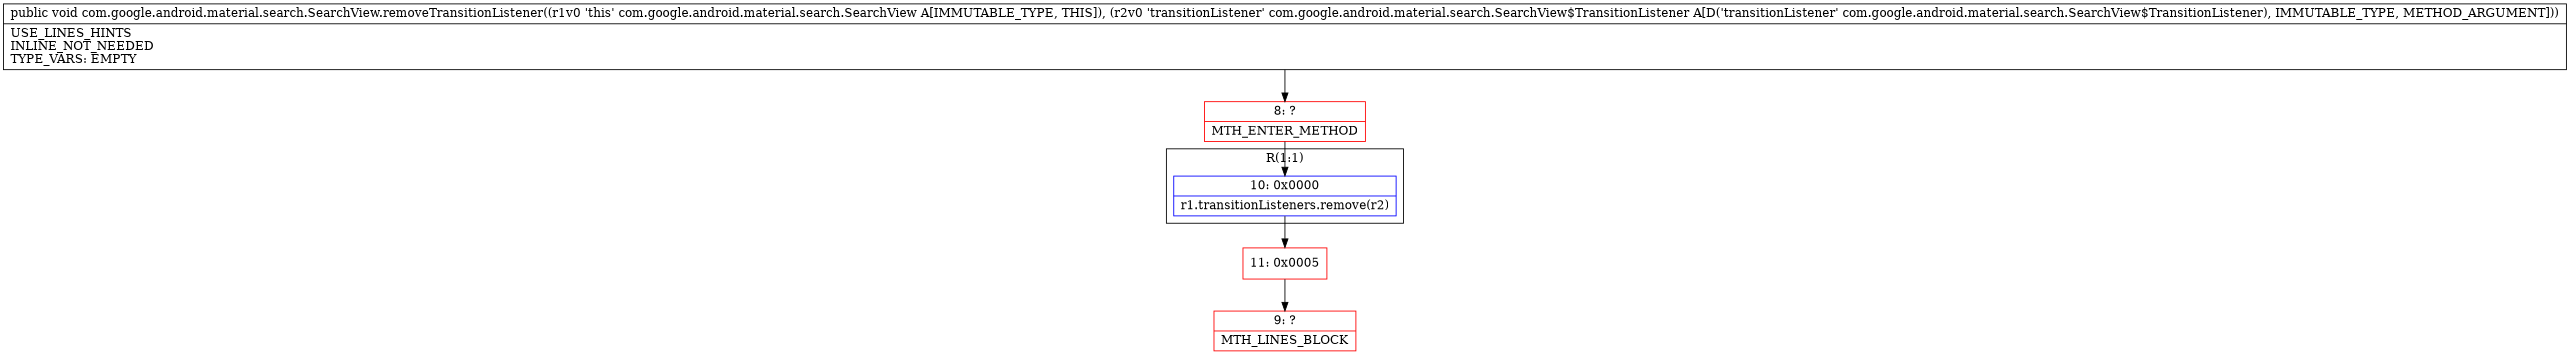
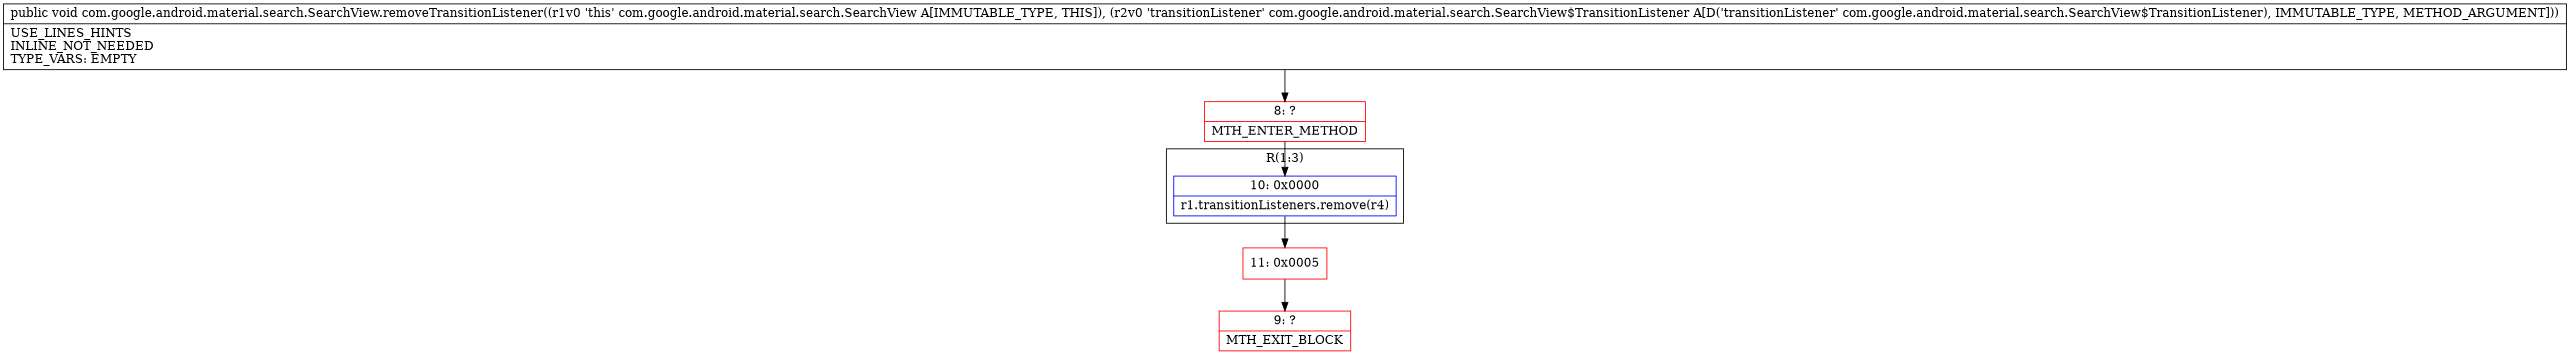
cluster "R(1:1)": label "R(1:1)" -> "R(1:3)"
node "10: 0x0000": text "r1.transitionListeners.remove(r2)" -> "r1.transitionListeners.remove(r4)"
node "9: ?": text "MTH_LINES_BLOCK" -> "MTH_EXIT_BLOCK"
